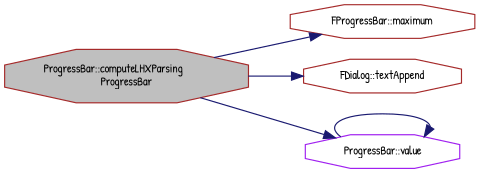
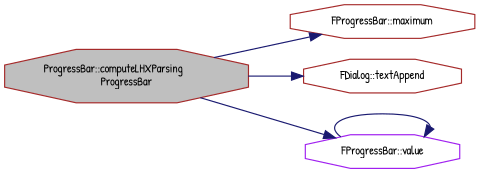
node "ProgressBar::value": label "ProgressBar::value" -> "FProgressBar::value"
